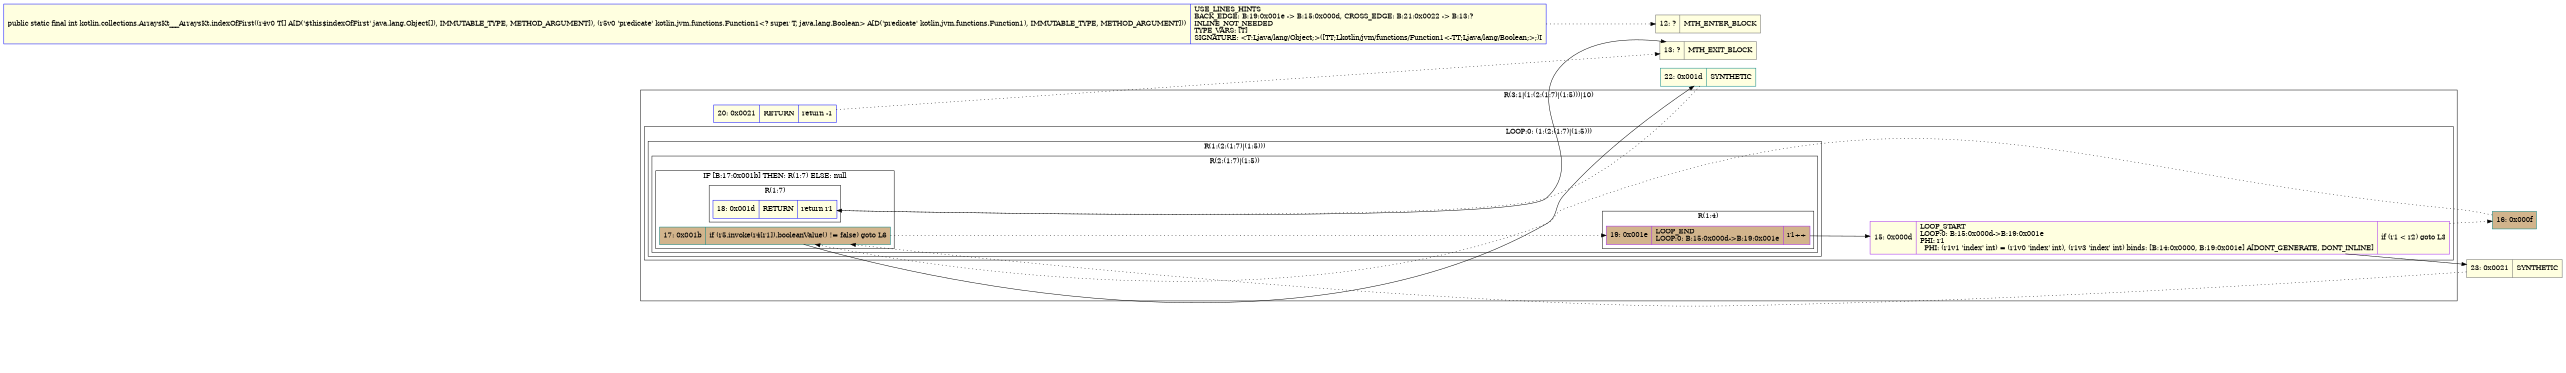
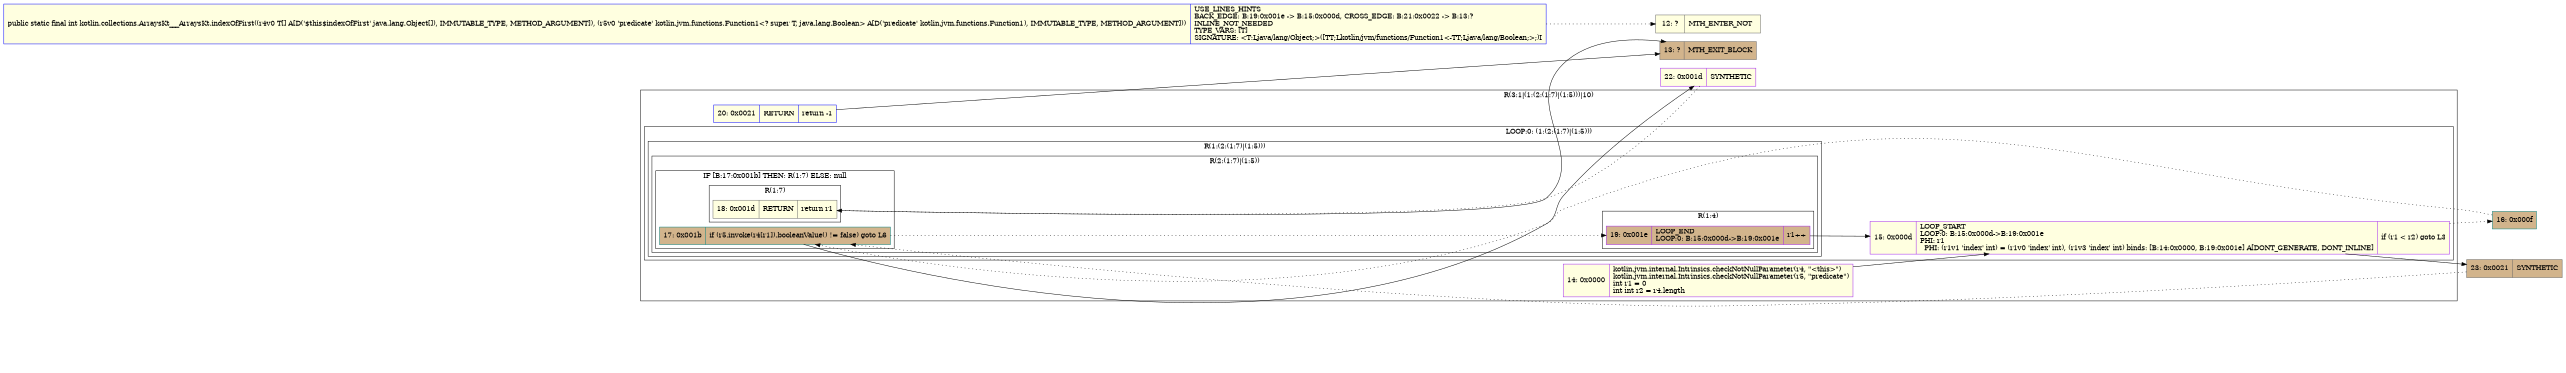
node "12: ?": text "MTH_ENTER_BLOCK" -> "MTH_ENTER_NOT"
node "13: ?": fillcolor lightyellow -> tan
node "22: 0x001d": color teal -> purple
edge "20: 0x0021" -> "13: ?": style dotted -> solid
node "18: 0x001d": color blue -> gray40
node "23: 0x0021": fillcolor lightyellow -> tan
node "14: 0x0000": added
